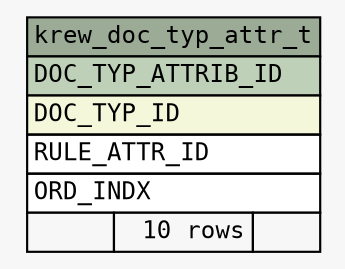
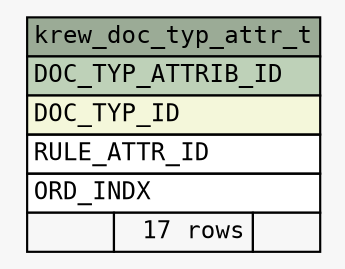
node "krew_doc_typ_attr_t": text "10 rows" -> "17 rows"
